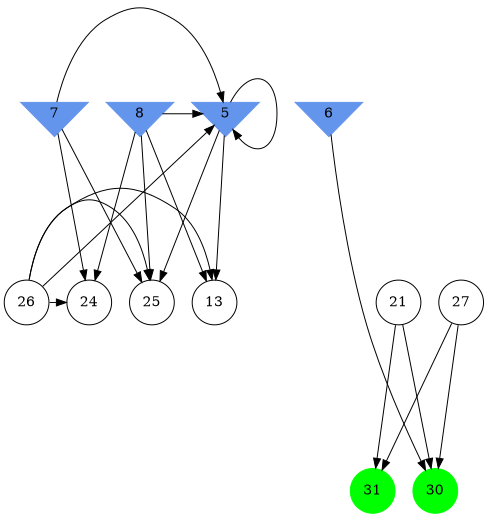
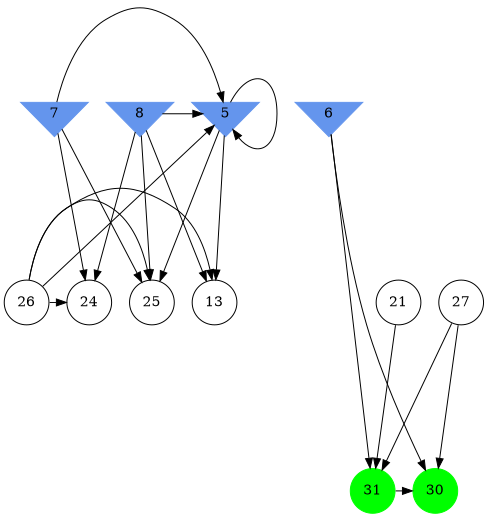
edge "6" -> "31": added
edge "21" -> "30": now "31" -> "30"
